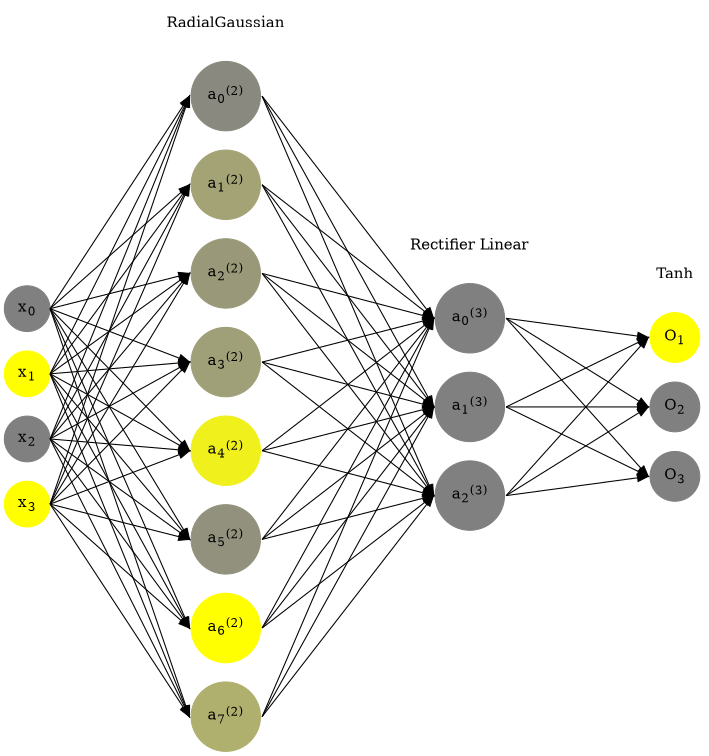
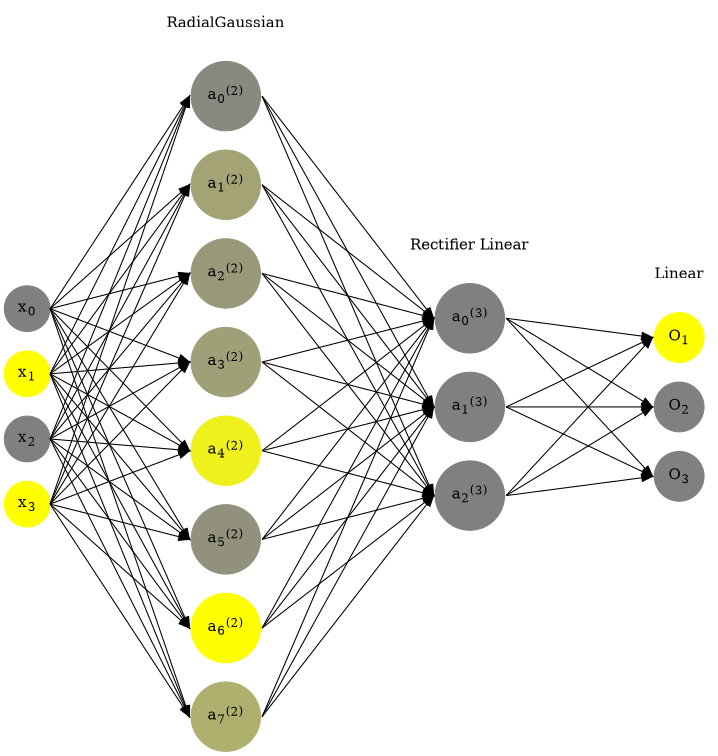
node "Tanh": label "Tanh" -> "Linear"
